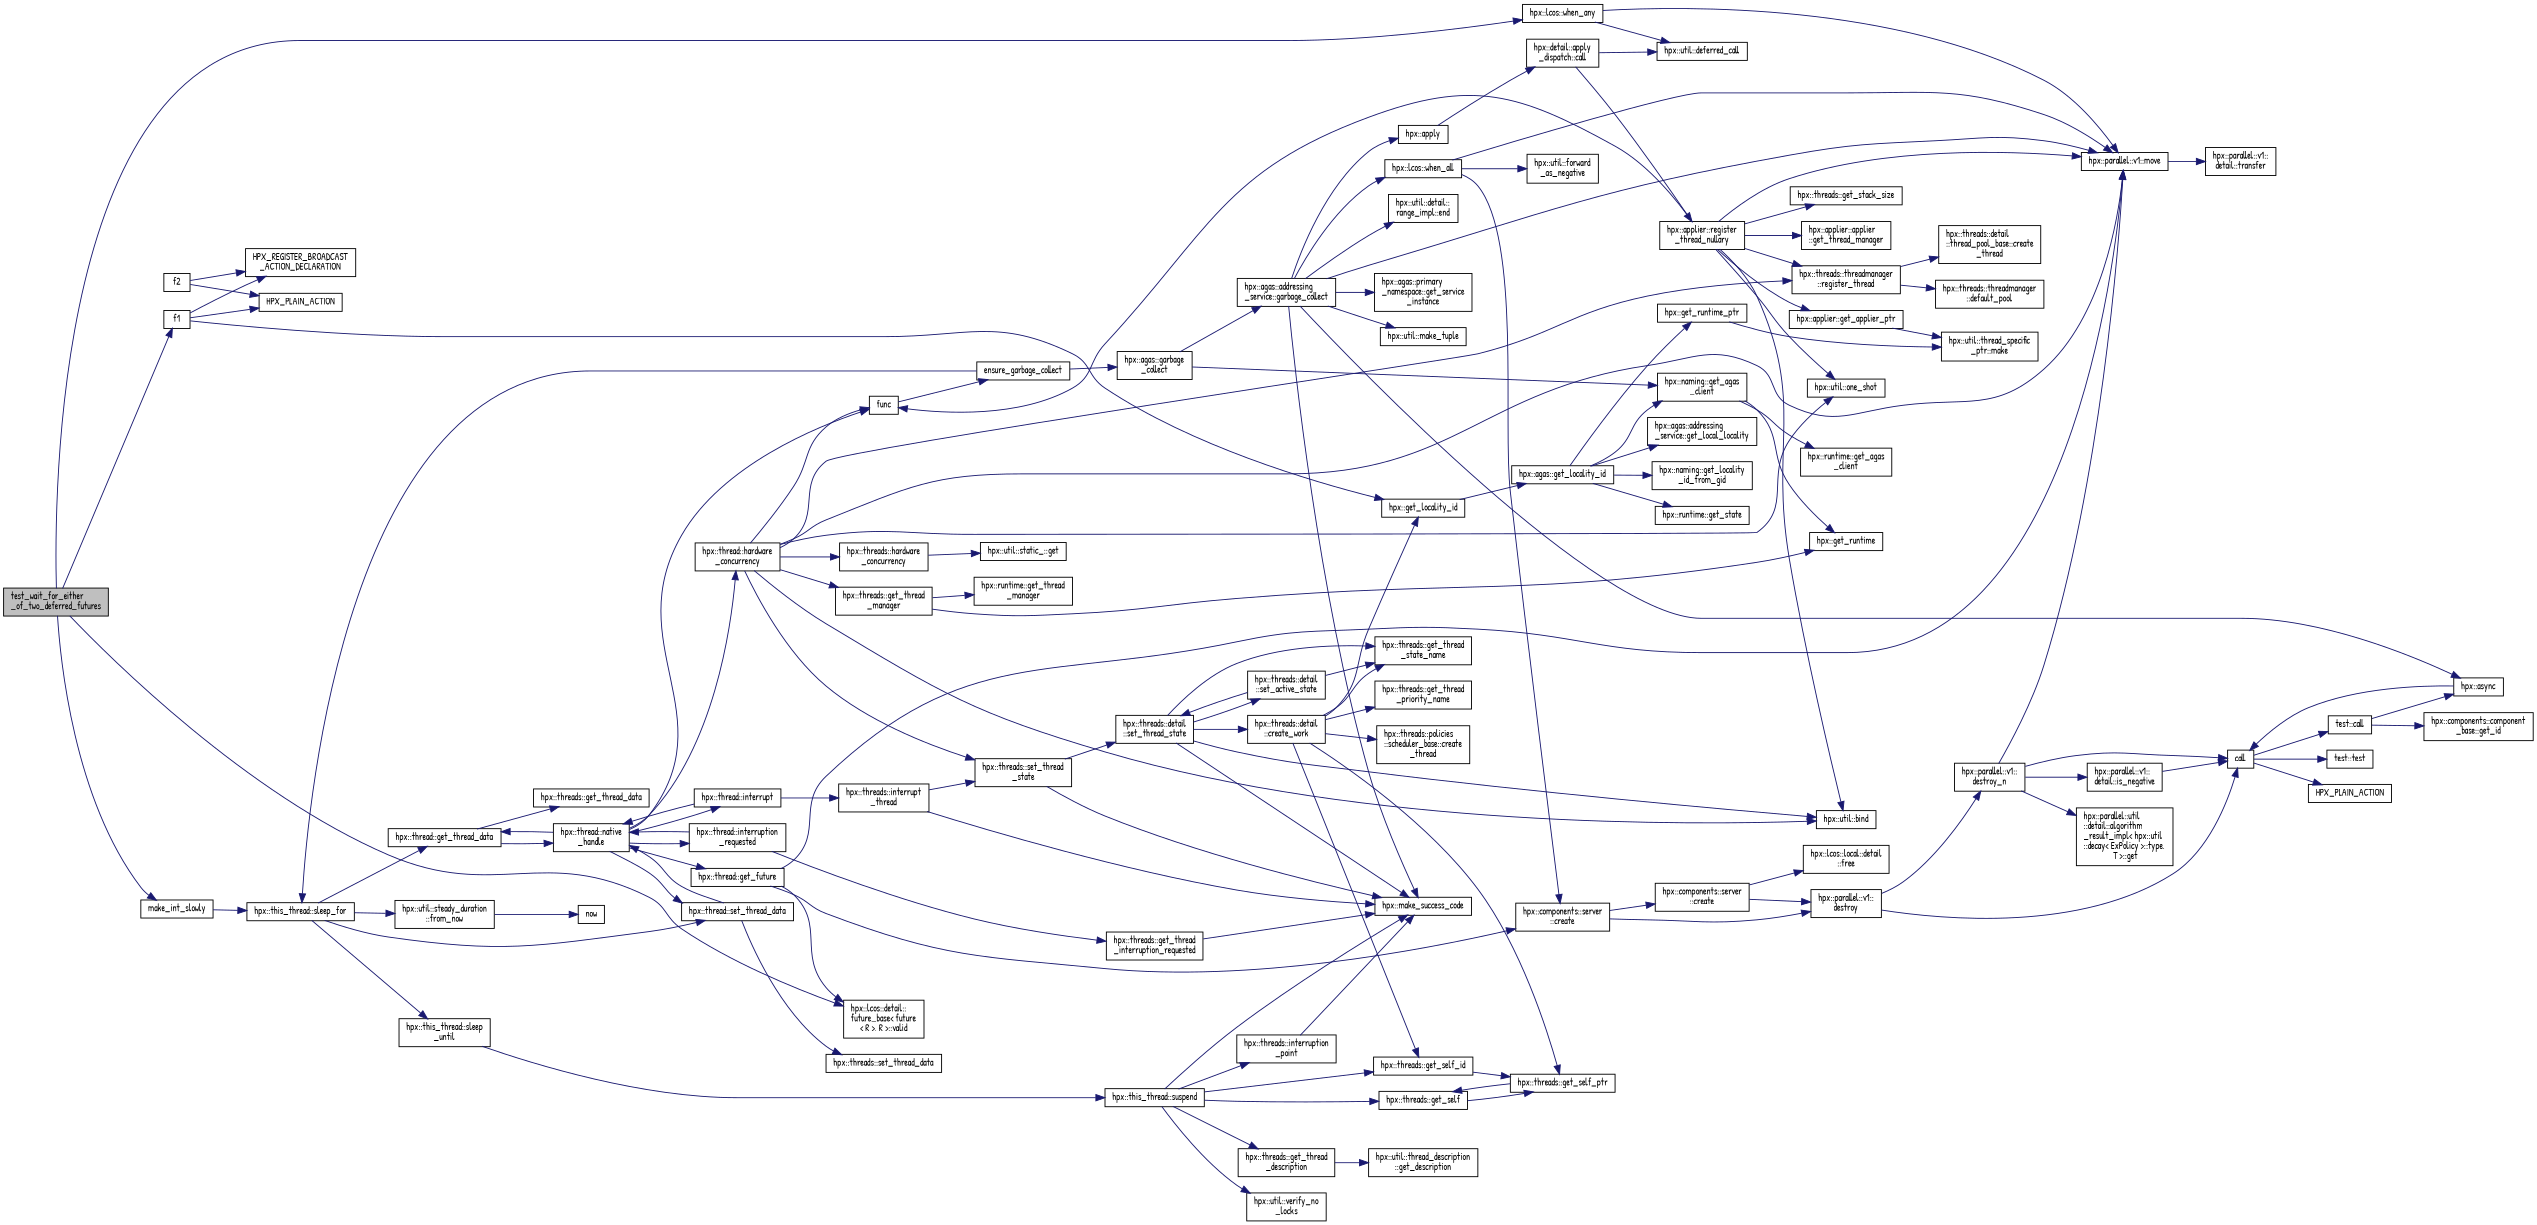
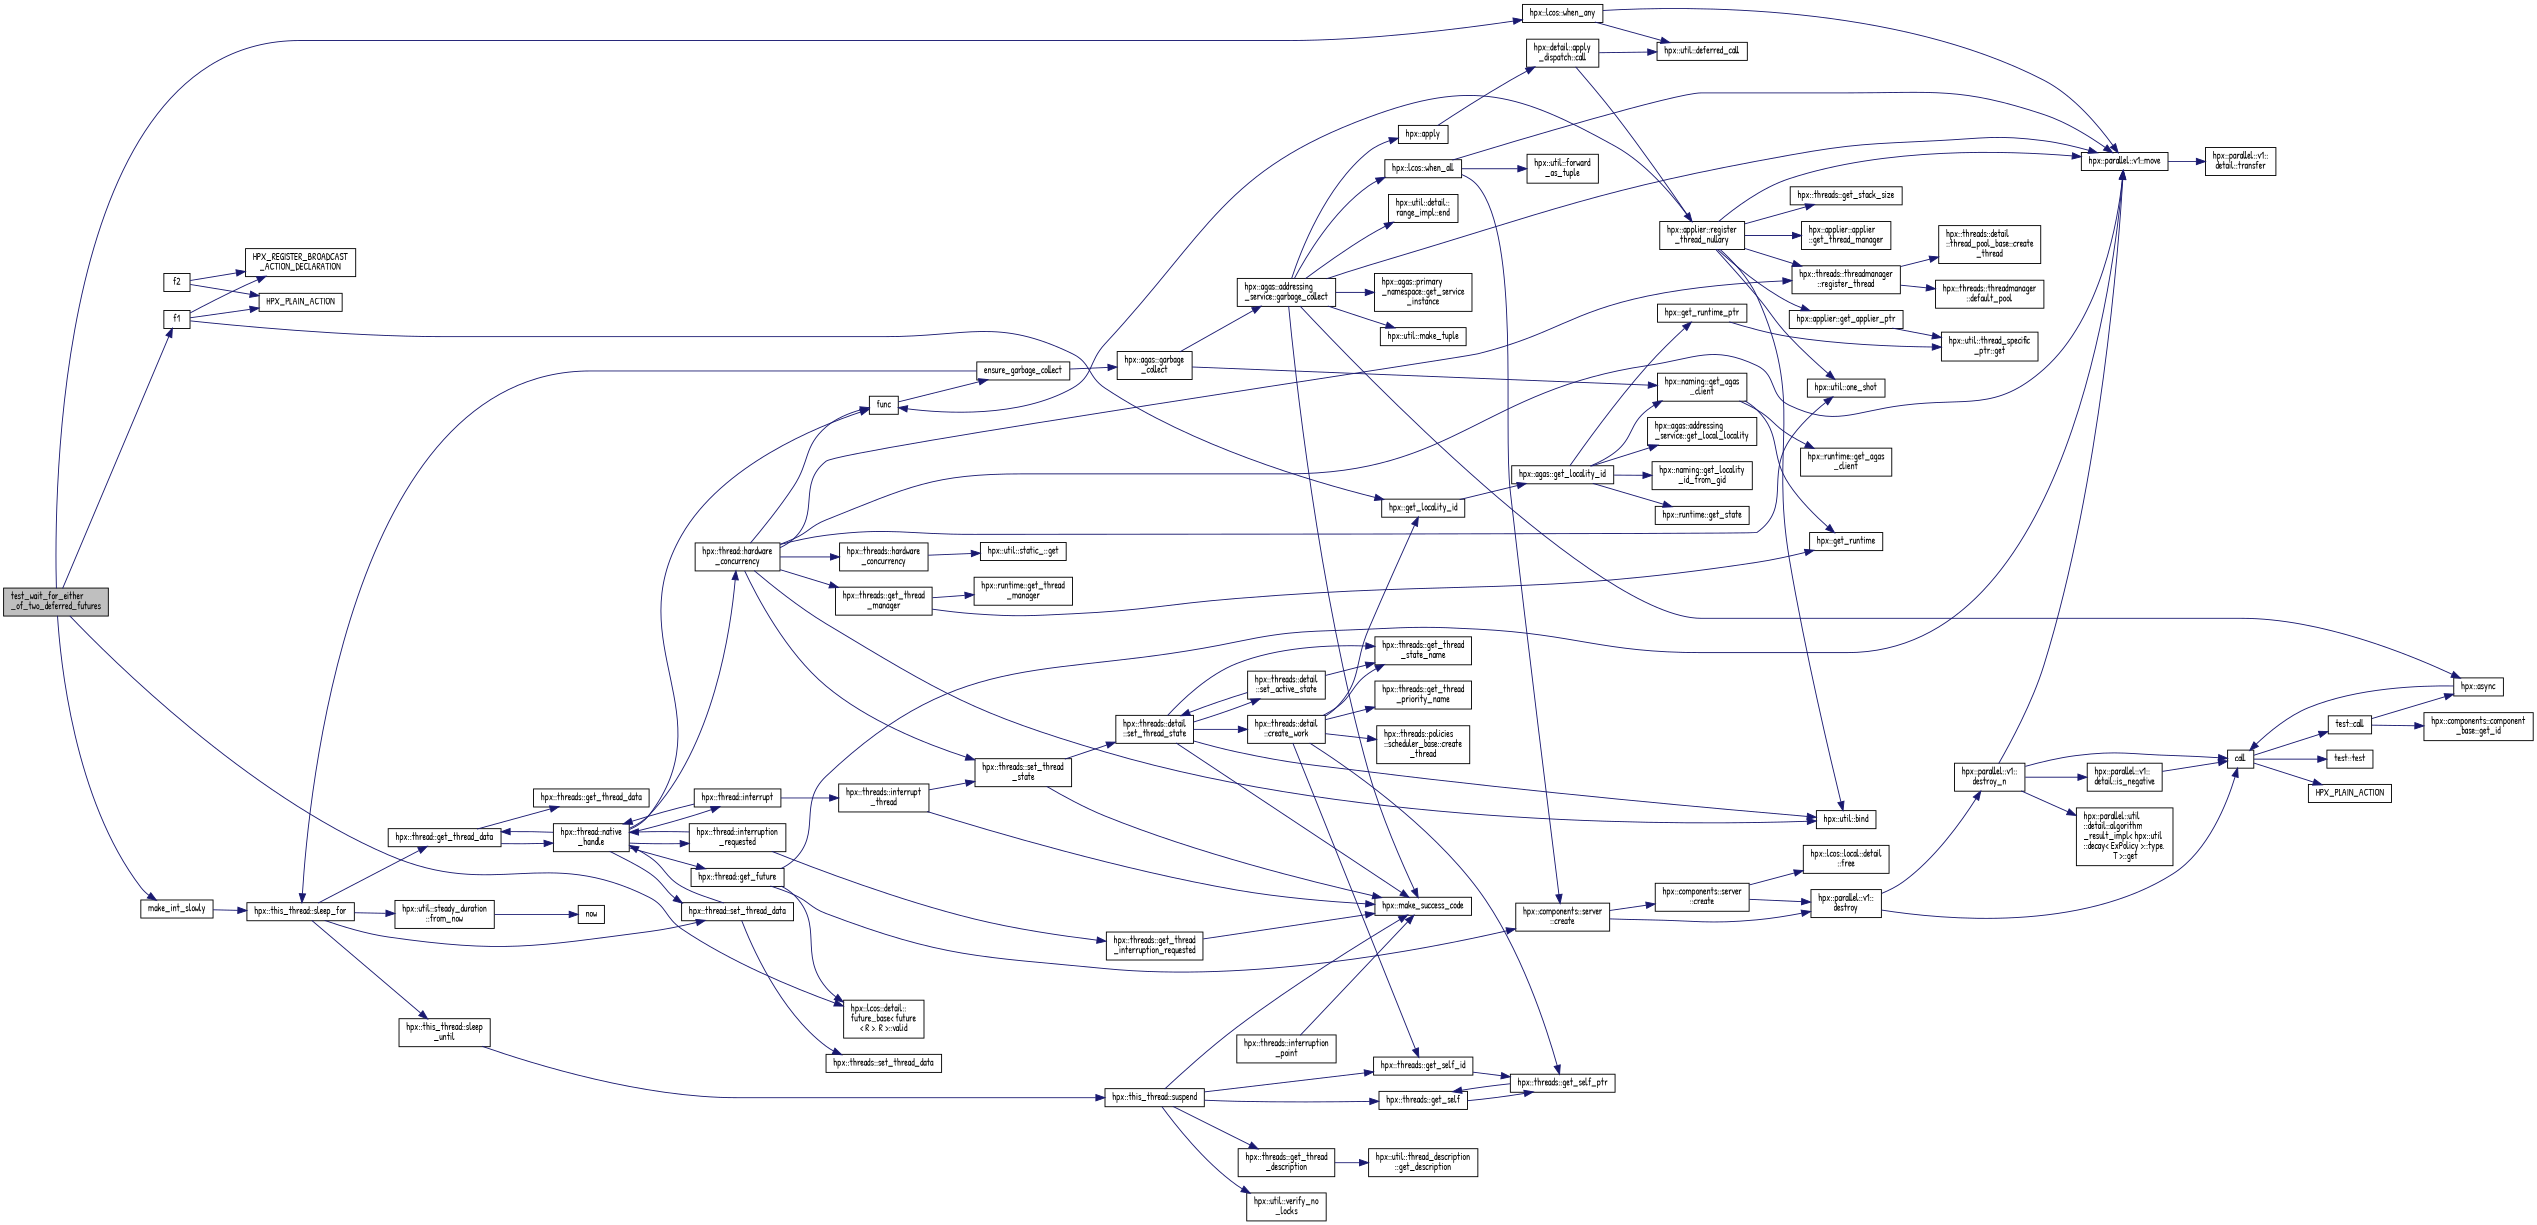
node "hpx::util::forward _as_negative": label "hpx::util::forward _as_negative" -> "hpx::util::forward _as_tuple"
node "hpx::util::thread_specific _ptr::make": label "hpx::util::thread_specific _ptr::make" -> "hpx::util::thread_specific _ptr::get"
edge "hpx::this_thread::suspend" -> "hpx::threads::interruption _point": removed
